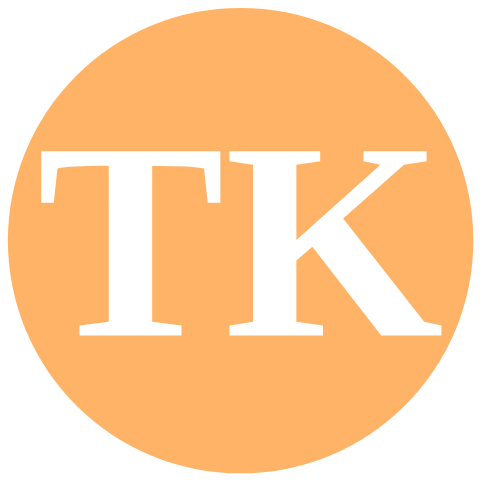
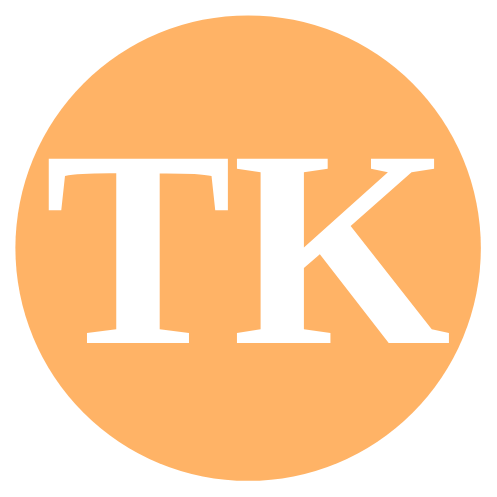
node "TK": moved (240, 240) -> (248, 248)
